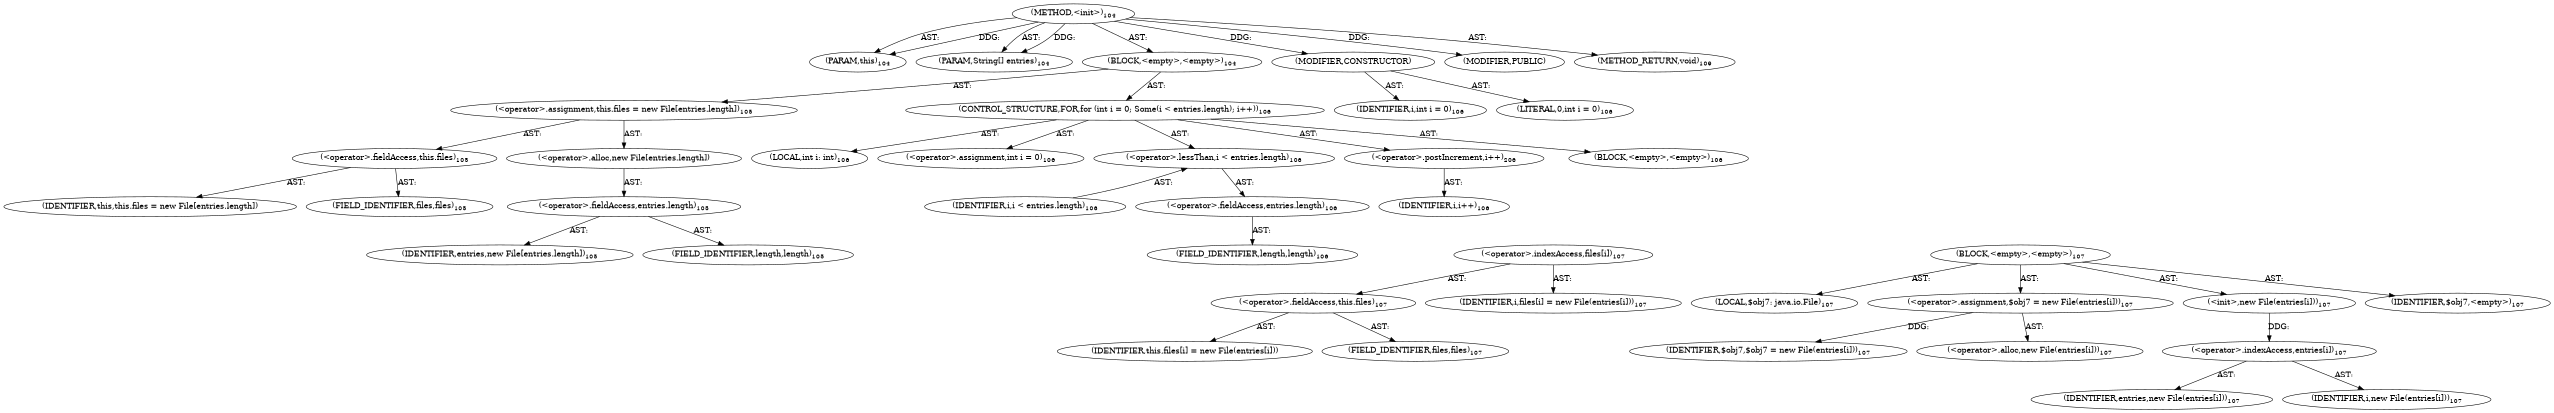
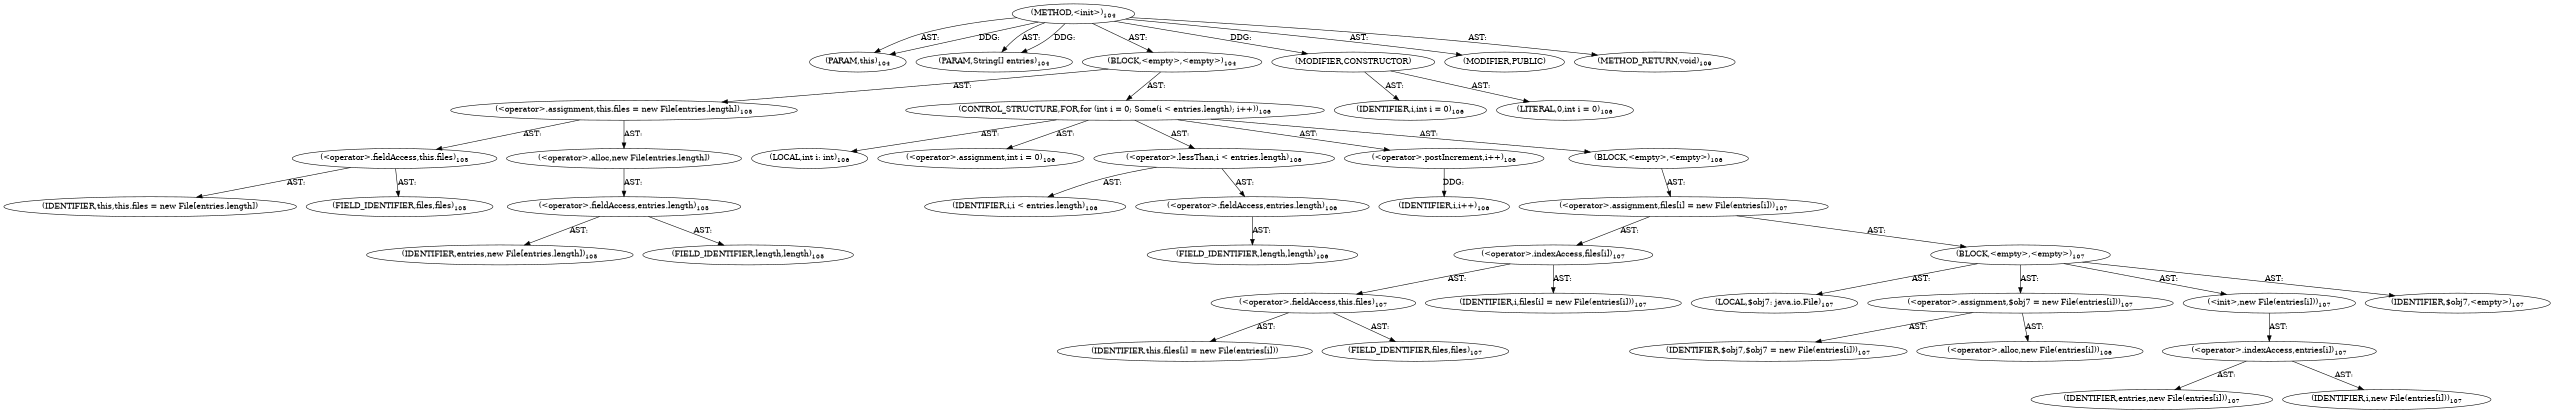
edge "(METHOD,<init>)" -> "(MODIFIER,PUBLIC)": label "DDG: " -> "AST: "
node "(<operator>.postIncrement,i++)": text "206" -> "106"
edge "(<operator>.postIncrement,i++)" -> "(IDENTIFIER,i,i++)": label "AST: " -> "DDG: "
edge "(IDENTIFIER,i,i < entries.length)" -> "(<operator>.lessThan,i < entries.length)": reversed
node "(<operator>.assignment,files[i] = new File(entries[i]))": added
edge "(<operator>.assignment,$obj7 = new File(entries[i]))" -> "(IDENTIFIER,$obj7,$obj7 = new File(entries[i]))": label "DDG: " -> "AST: "
edge "(<init>,new File(entries[i]))" -> "(<operator>.indexAccess,entries[i])": label "DDG: " -> "AST: "
node "(<operator>.alloc,new File(entries[i]))": text "107" -> "106"
